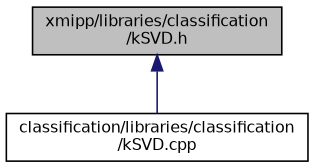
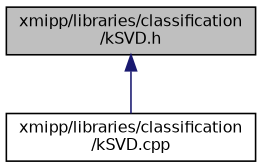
node "classification/libraries/classification /kSVD.cpp": label "classification/libraries/classification /kSVD.cpp" -> "xmipp/libraries/classification /kSVD.cpp"
